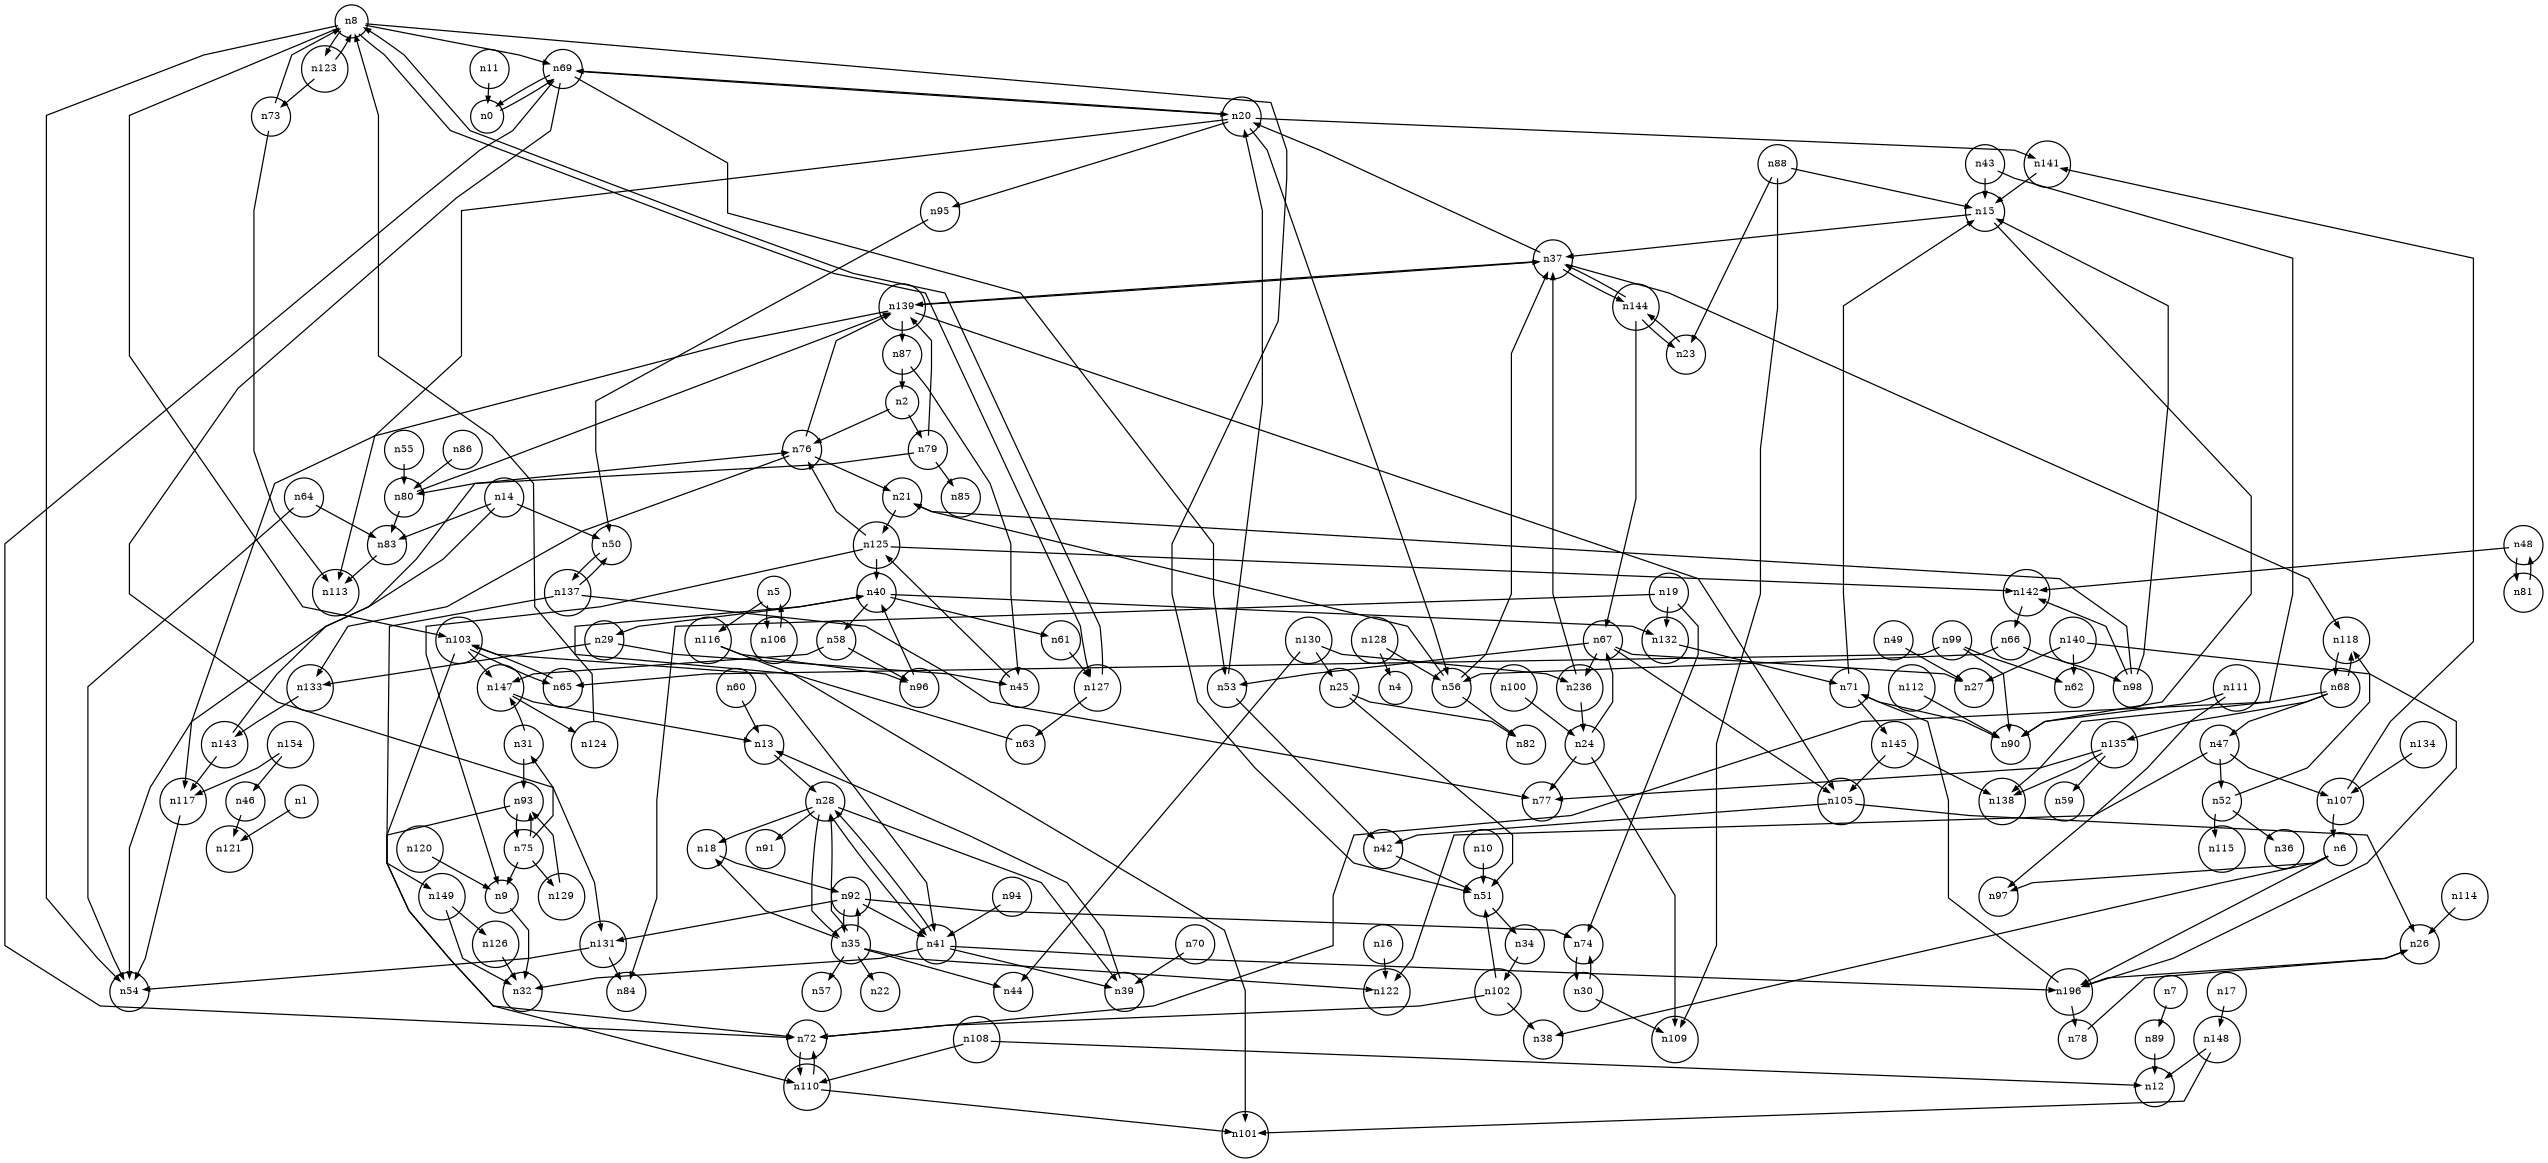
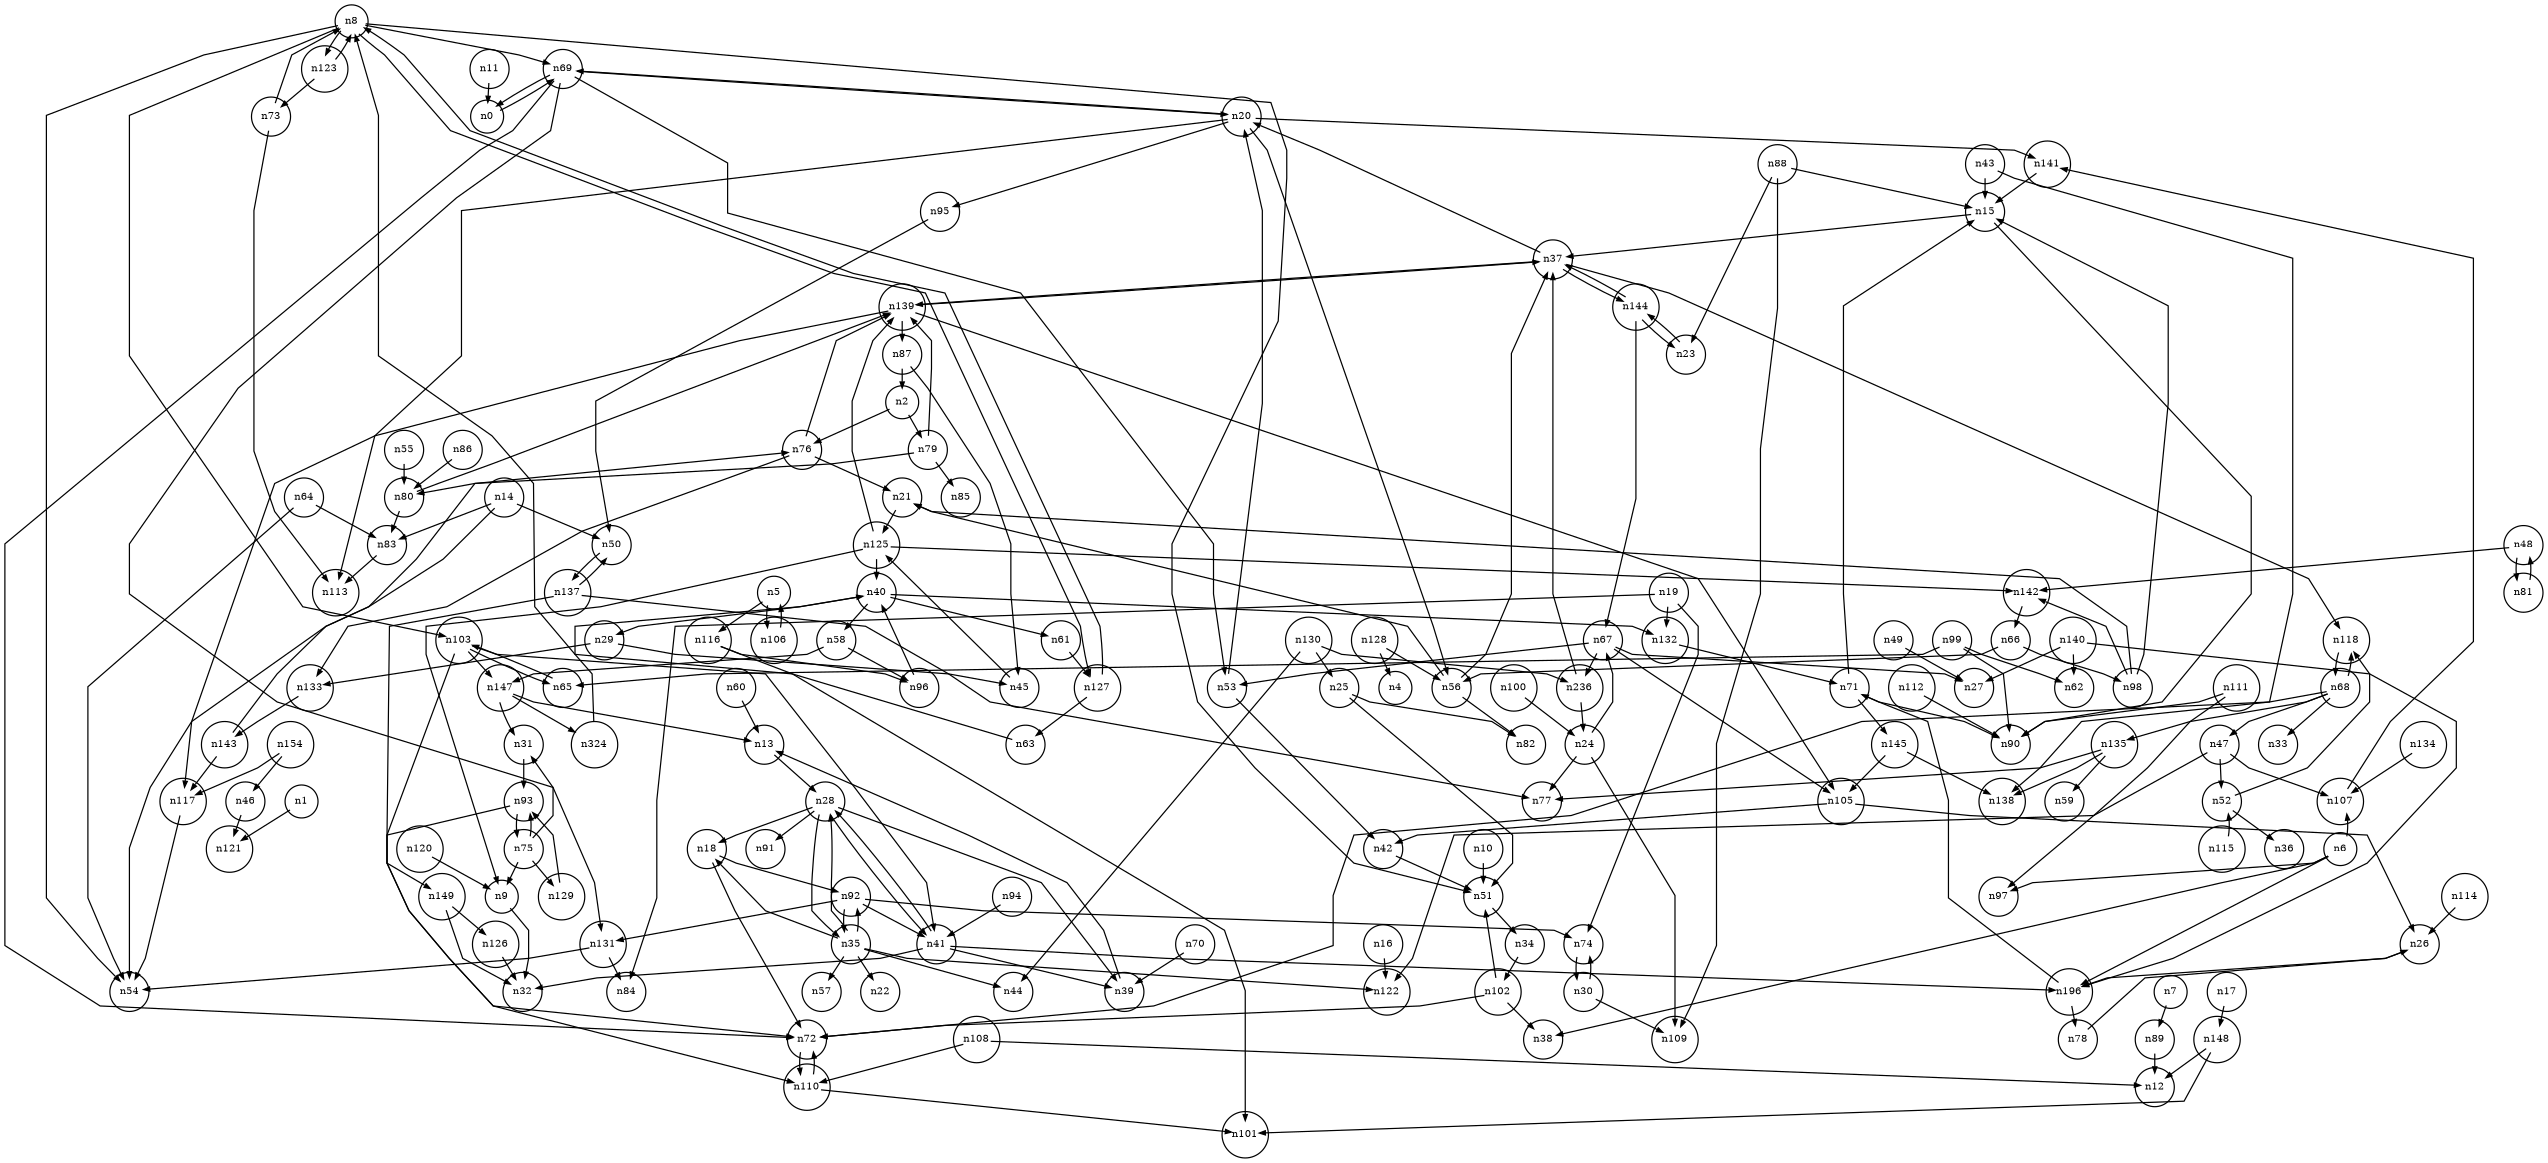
edge "n125" -> "n76": now "n125" -> "n139"
edge "n31" -> "n147": reversed
node "n124": label "n124" -> "n324"
node "n33": added
edge "n52" -> "n115": reversed
edge "n107" -> "n6": reversed
edge "n18" -> "n72": added
